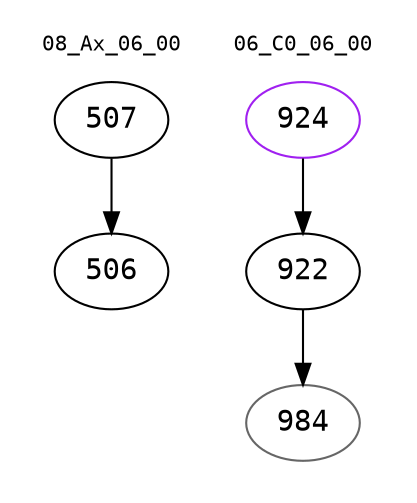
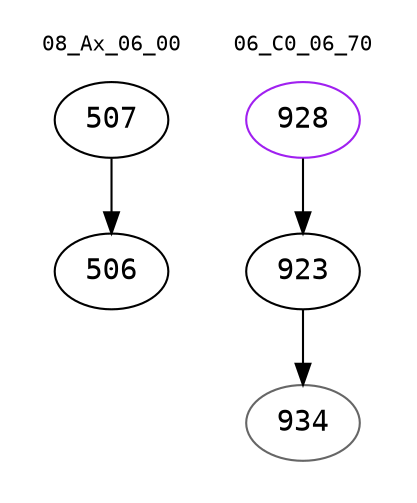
cluster "06_C0_06_00": label "06_C0_06_00" -> "06_C0_06_70"
node "924": label "924" -> "928"
node "922": label "922" -> "923"
node "984": label "984" -> "934"
